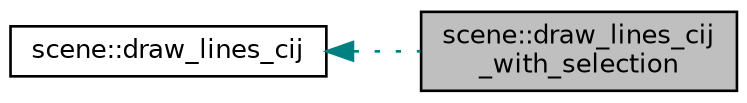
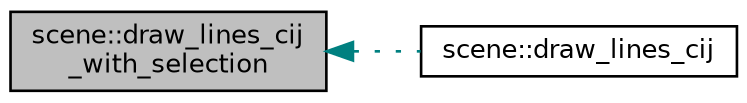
edge "scene::draw_lines_cij _with_selection" -> "scene::draw_lines_cij": reversed
